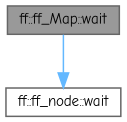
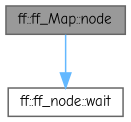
node "ff::ff_Map::wait": label "ff::ff_Map::wait" -> "ff::ff_Map::node"
